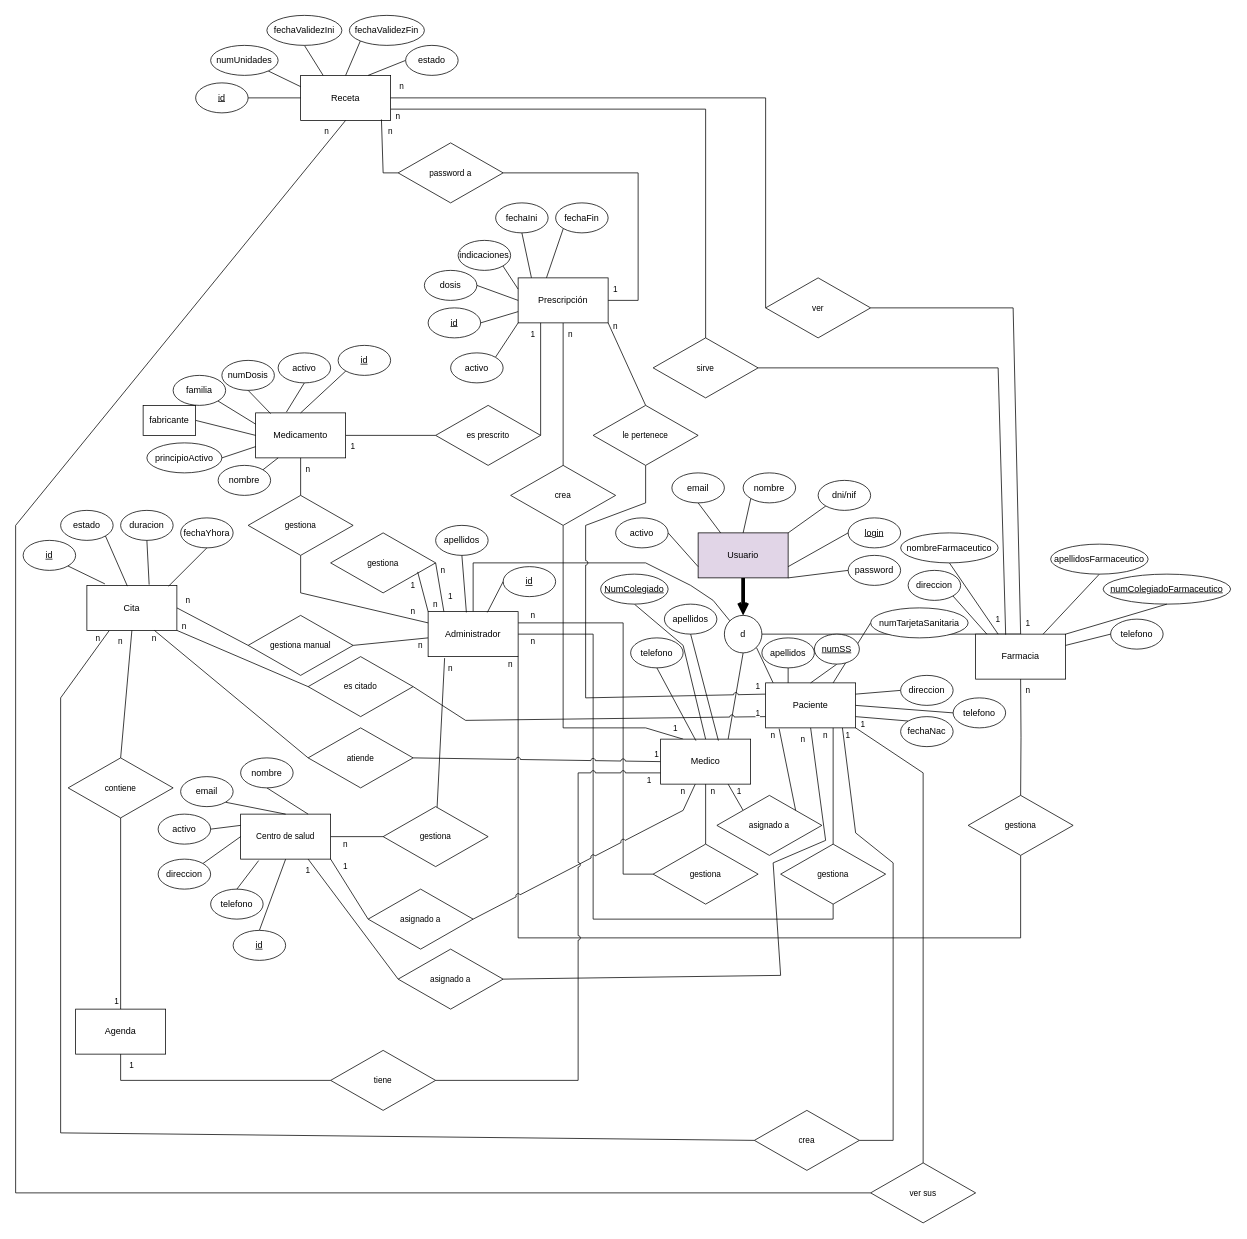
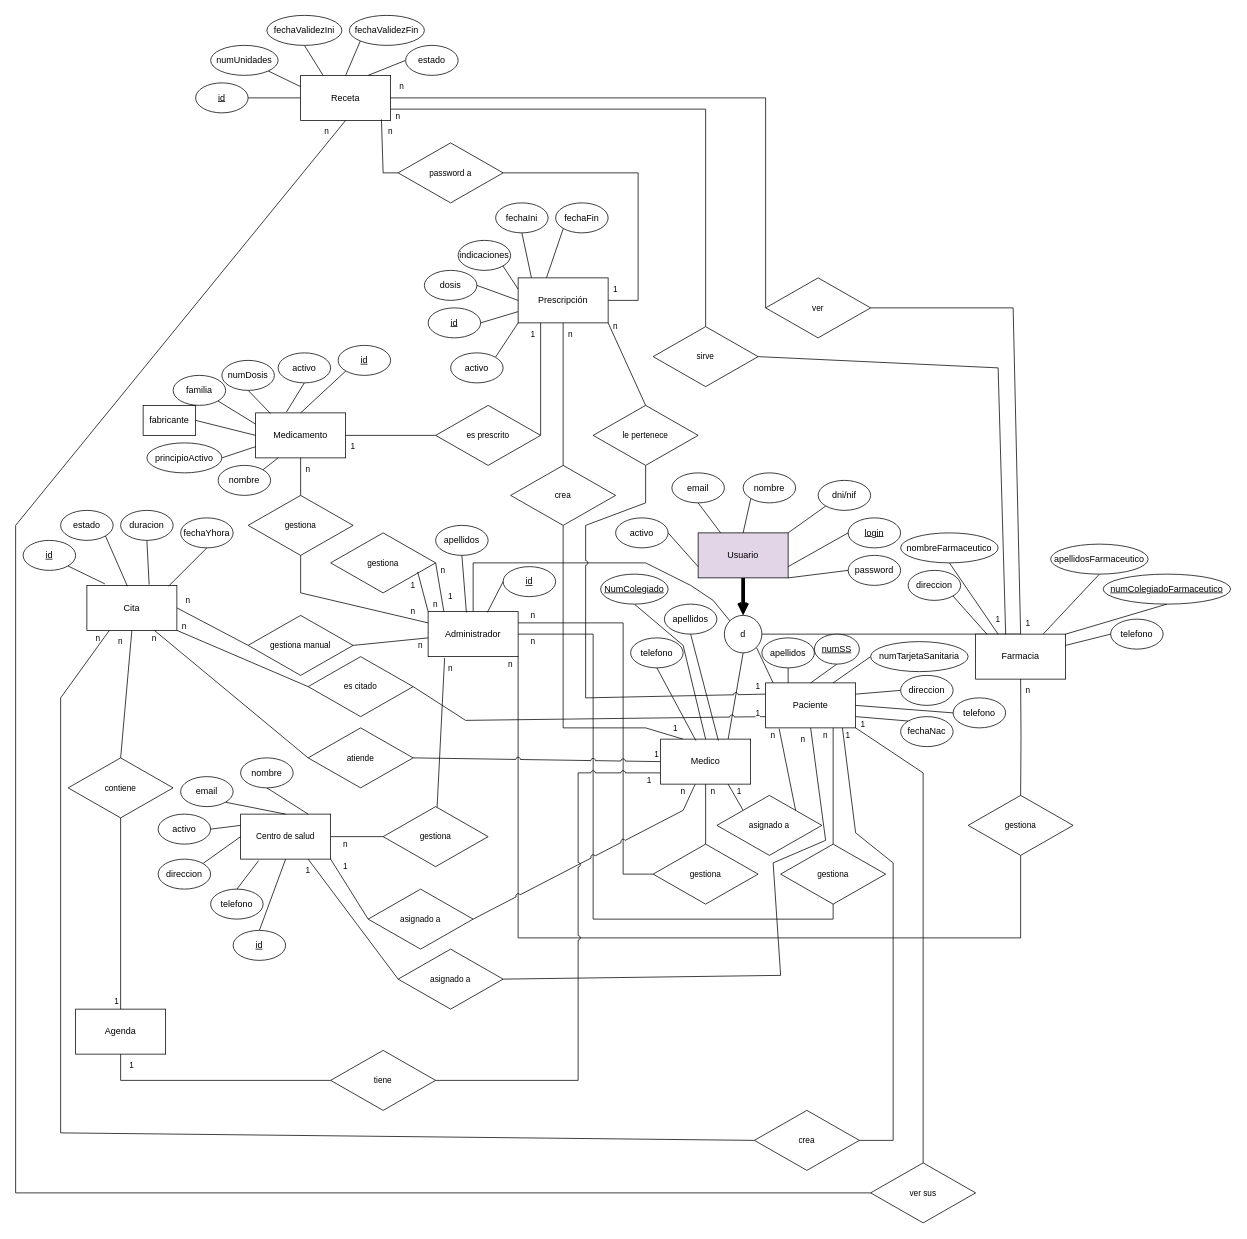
node "sirve": moved (705, 368) -> (705, 357)
node "numTarjetaSanitaria": moved (919, 623) -> (919, 657)
